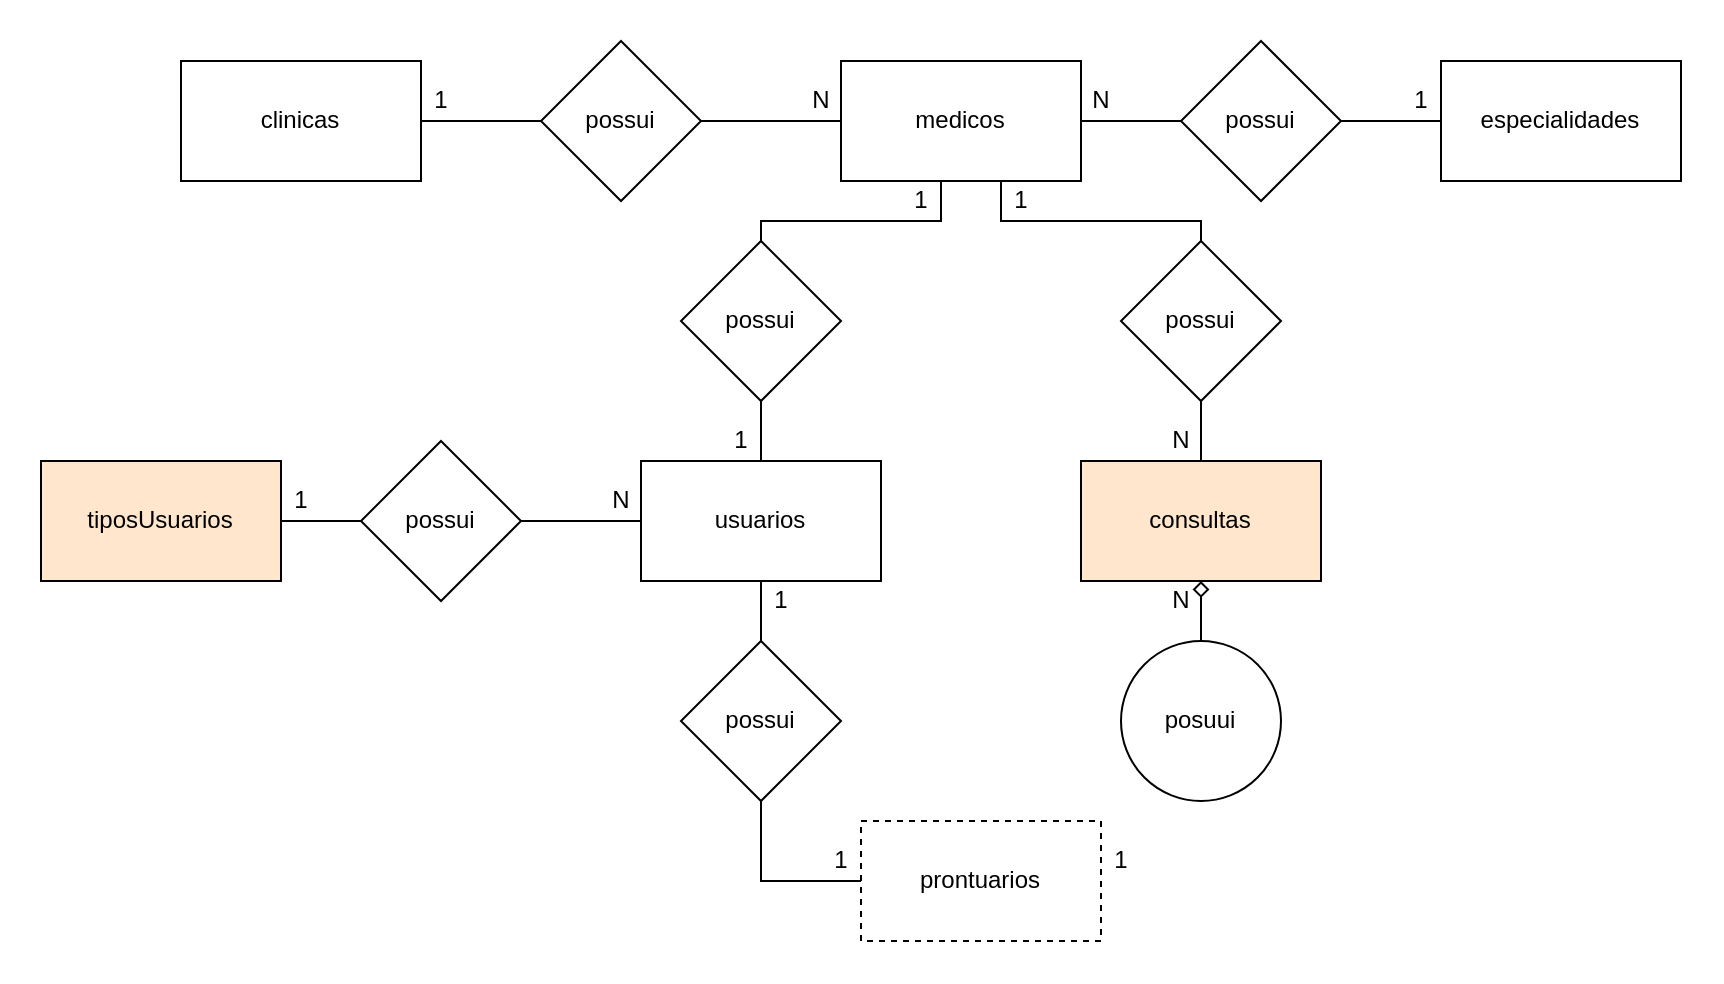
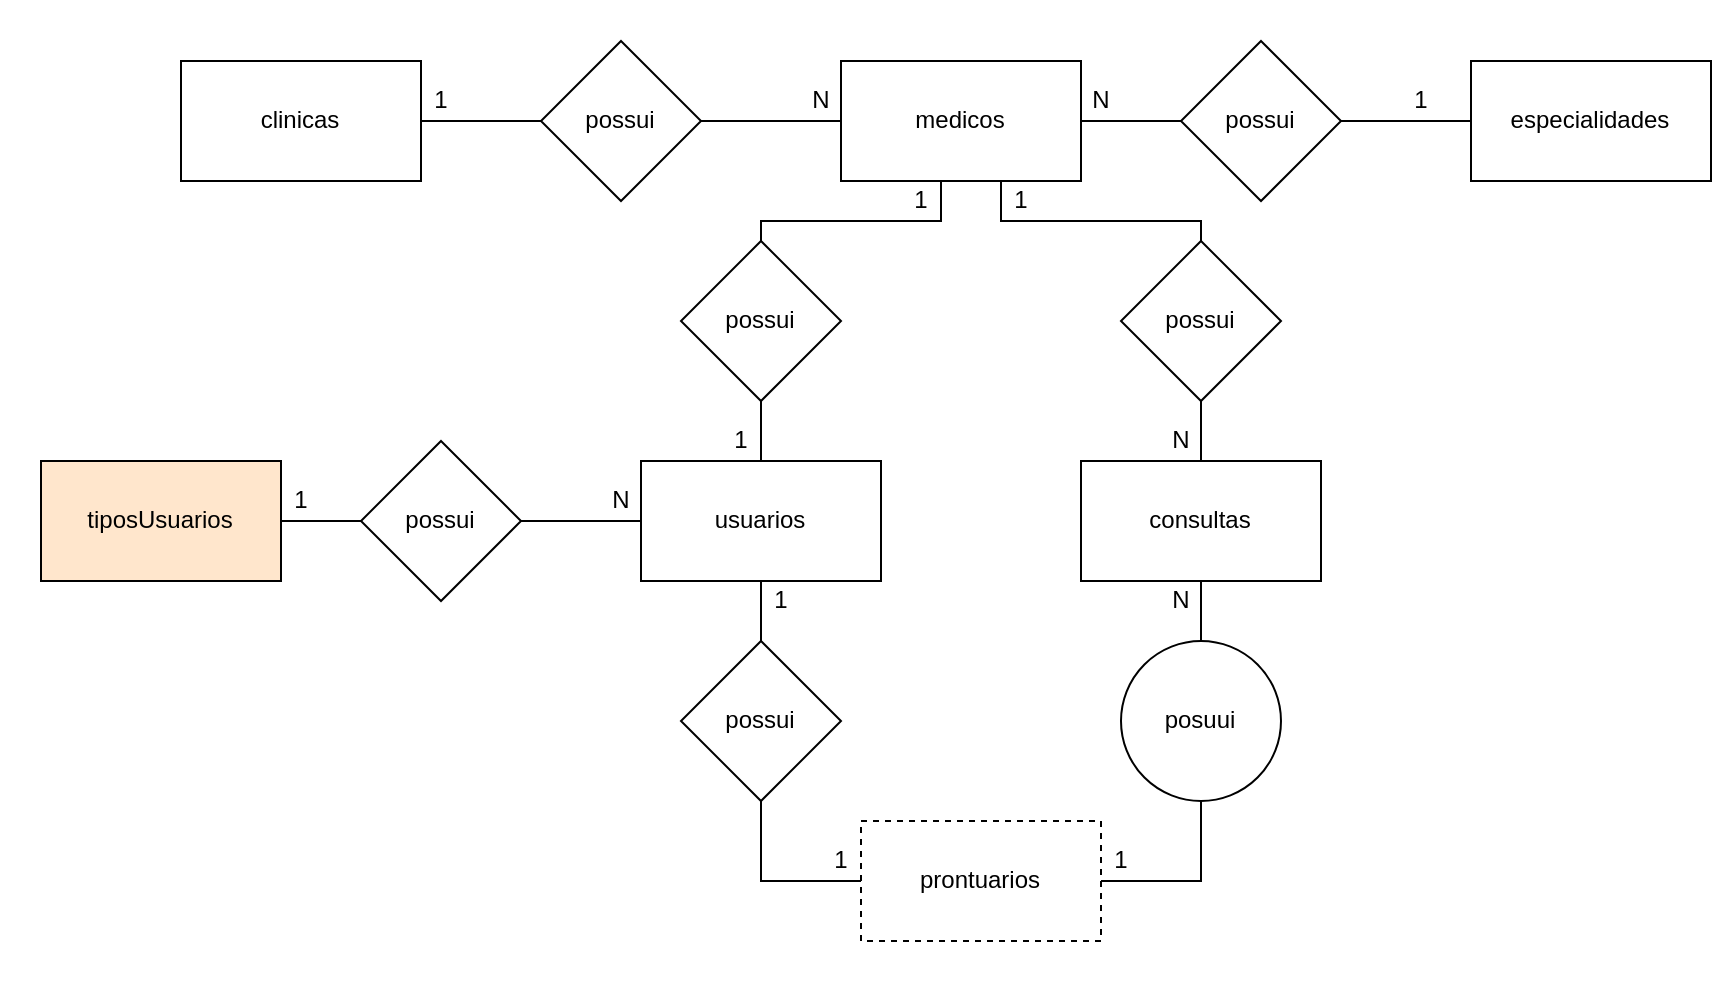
node "especialidades": moved (1561, 121) -> (1591, 121)
node "consultas": fillcolor #ffe6cc -> #ffffff
edge "posuui" -> "consultas": arrowhead diamond -> none
edge "posuui" -- "prontuarios": added
